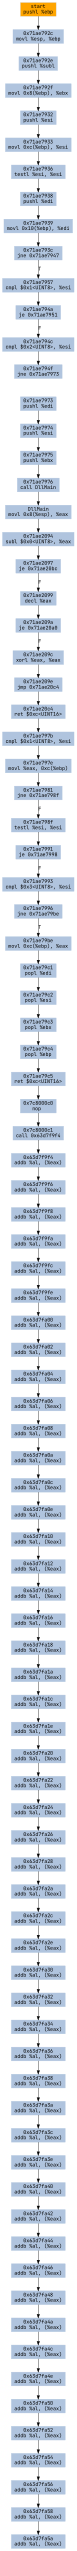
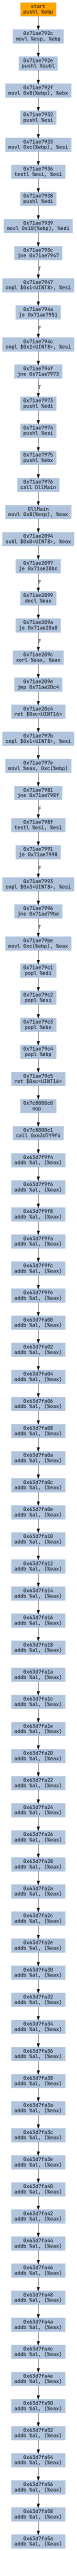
node "0x71ae7957 cmpl $0x1<UINT8>, %esi": label "0x71ae7957 cmpl $0x1<UINT8>, %esi" -> "0x71ae7947 cmpl $0x1<UINT8>, %esi"
edge "0x71ae794f jne 0x71ae7973" -> "0x71ae7973 pushl %edi": added, label "T"
edge "0x63d7fa18 addb %al, (%eax)" -> "0x63d7fa1a addb %al, (%eax)": removed
